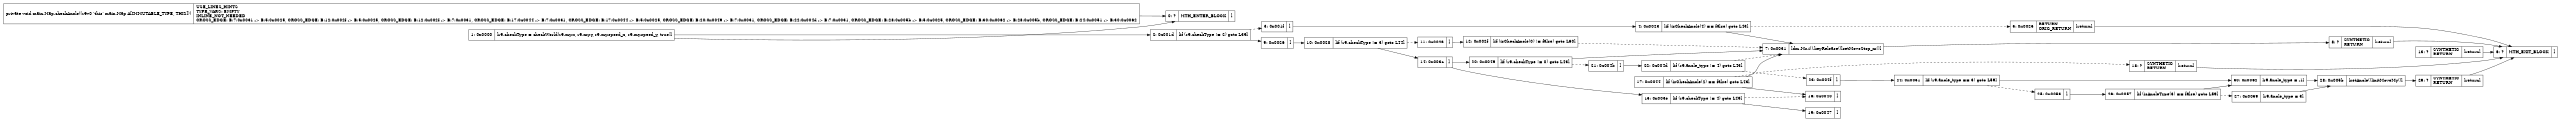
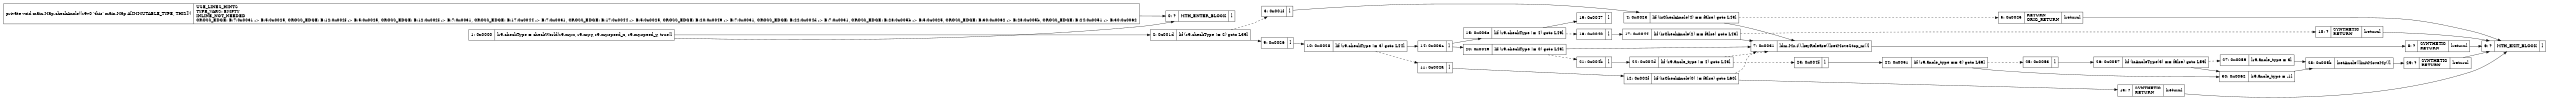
edge "12: 0x002f" -> "13: ?": added
edge "17: 0x0044" -> "16: 0x0040": reversed
